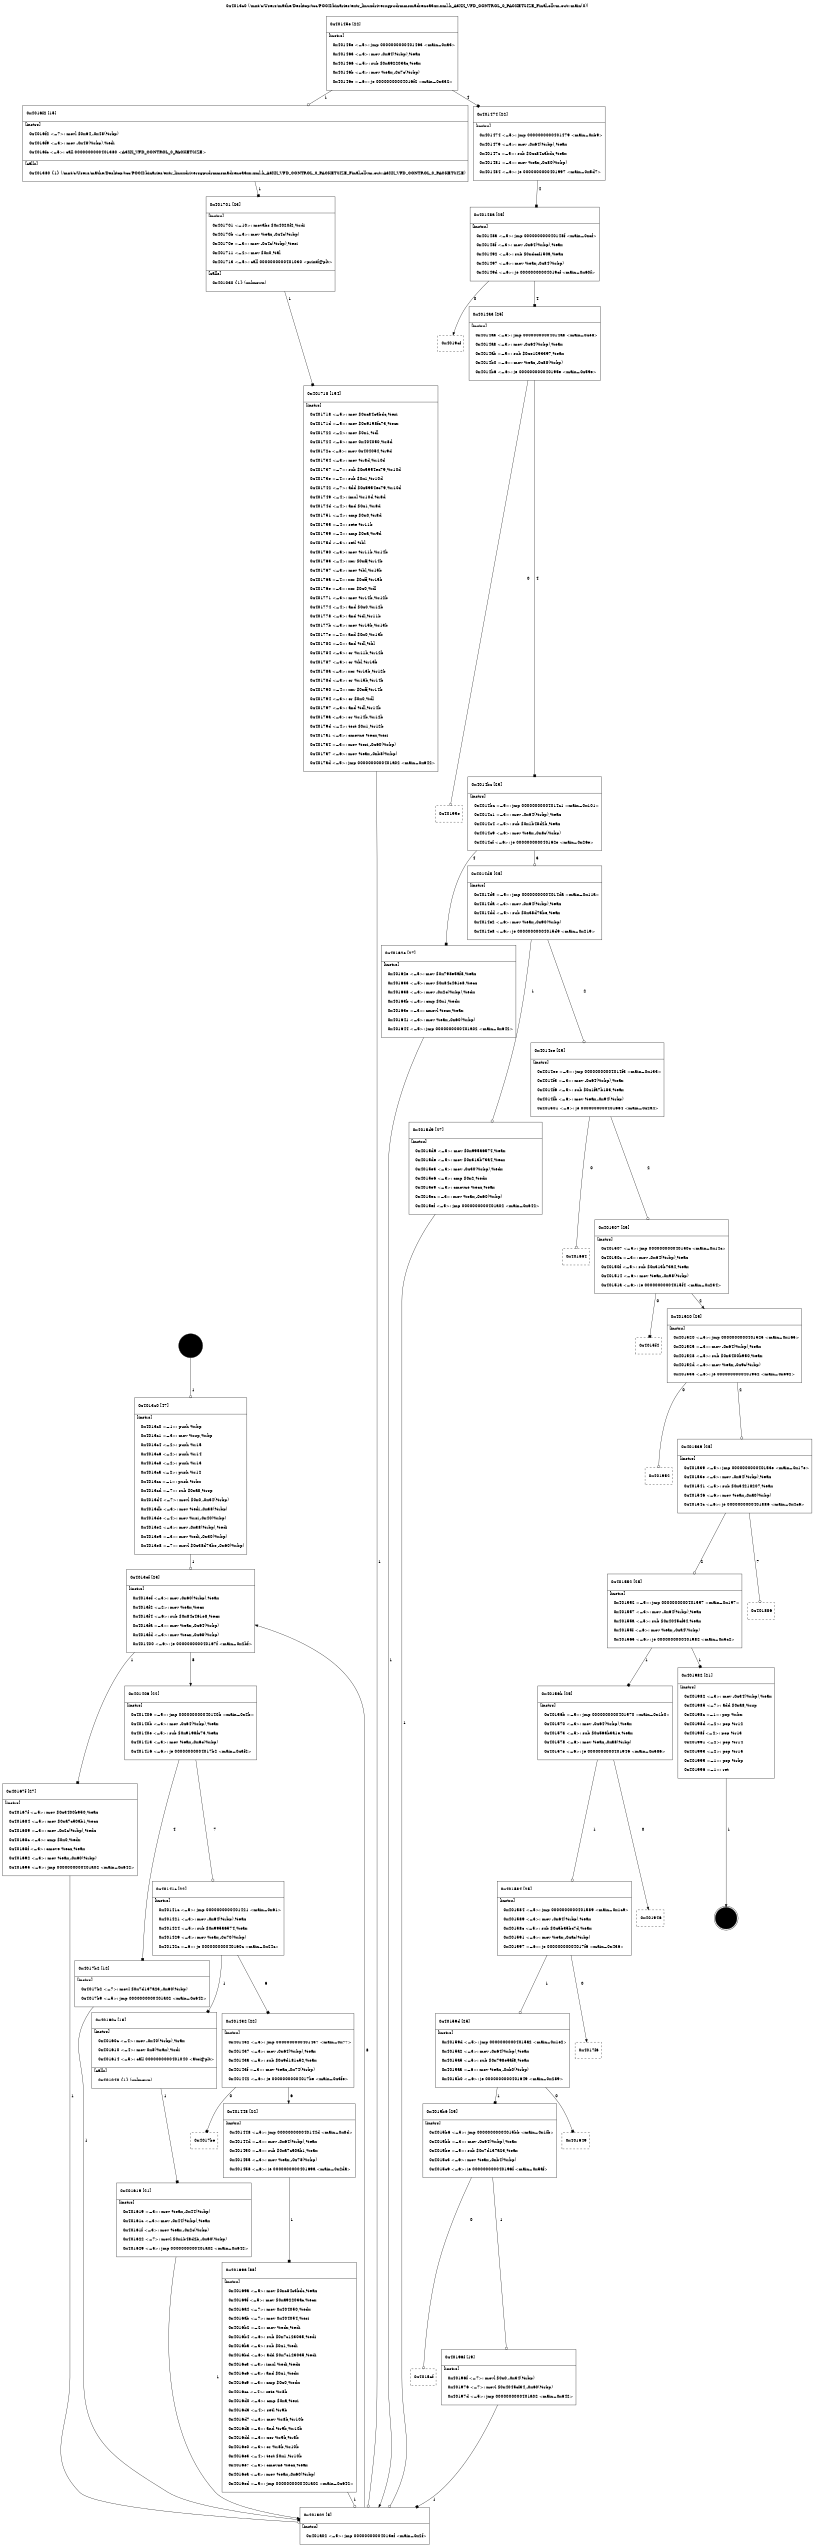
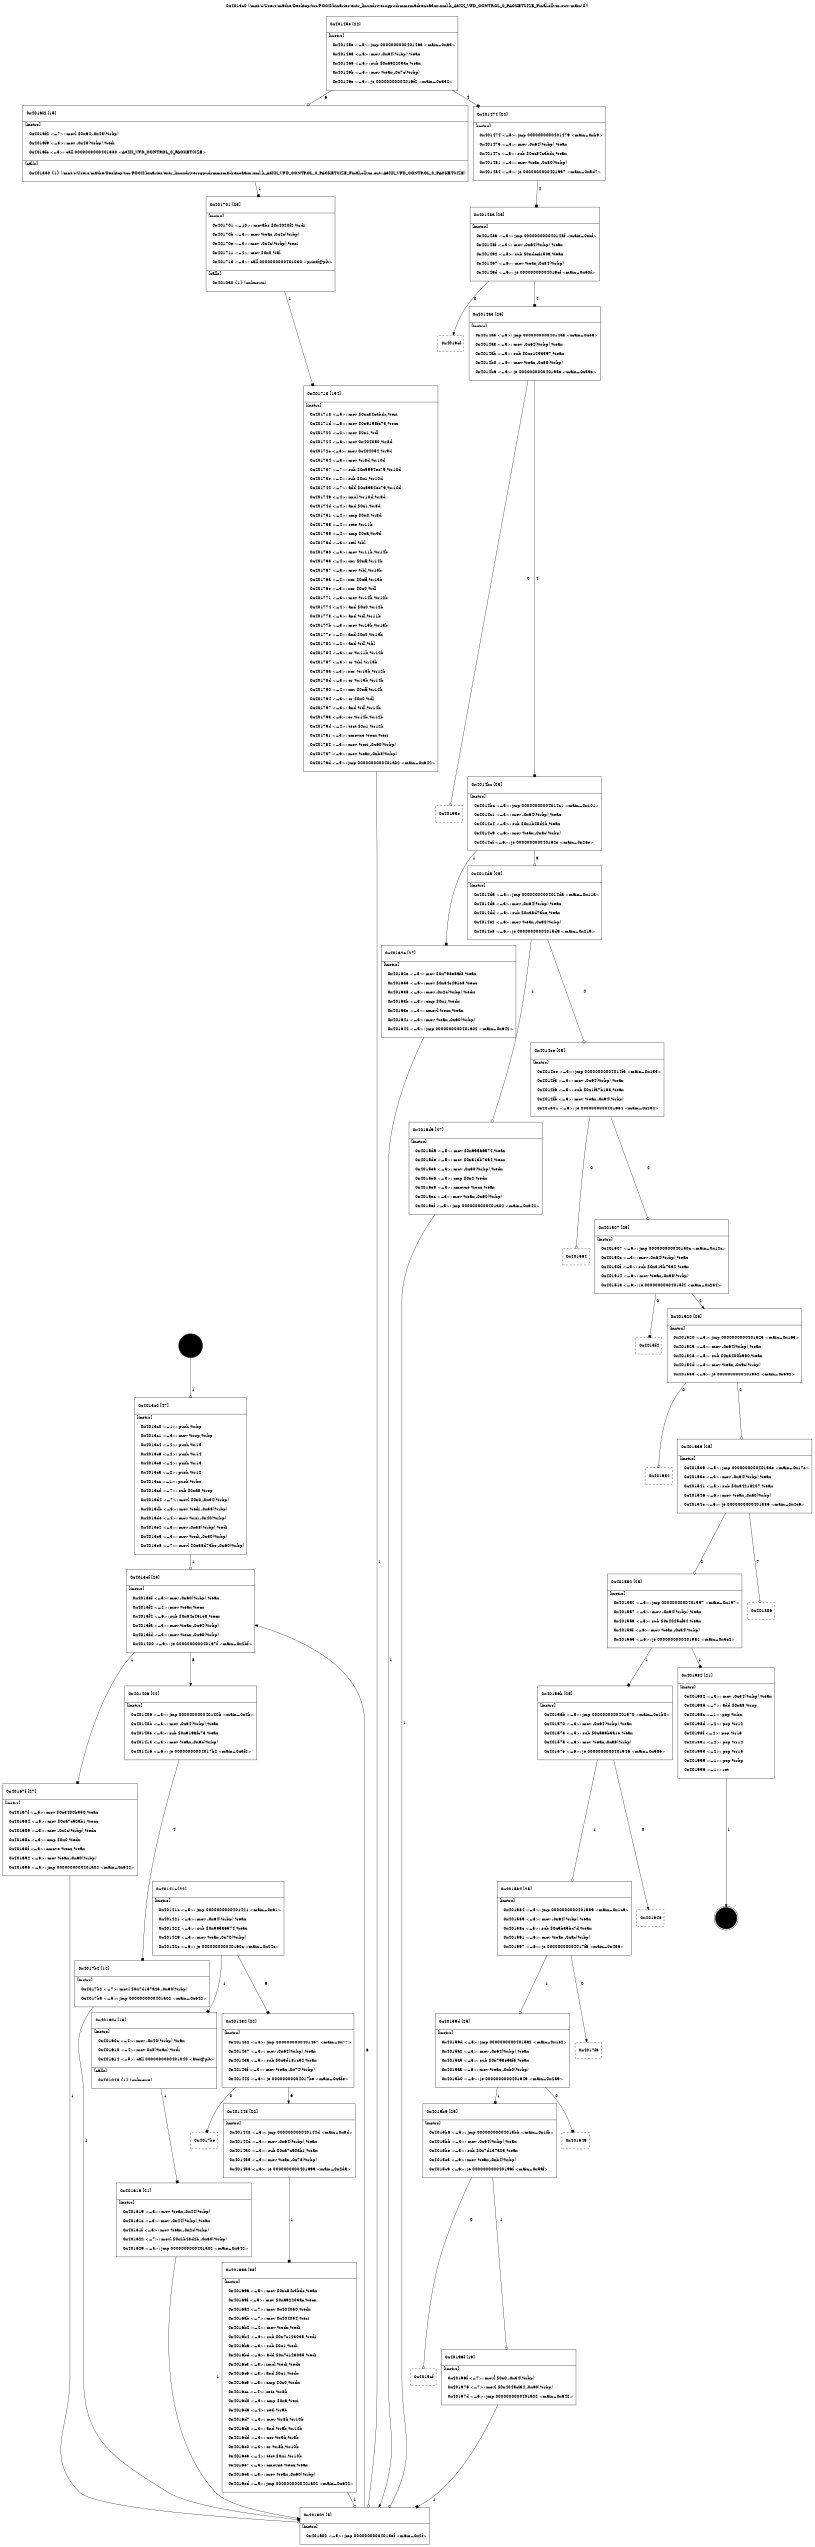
edge "0x40145e [22]" -> "0x4016f2 [15]": label " 1" -> " 6"
edge "0x4014bc [25]" -> "0x40162e [27]": label " 4" -> " 1"
edge "0x401406 [22]" -> "0x40141c [22]": removed, label "7"
